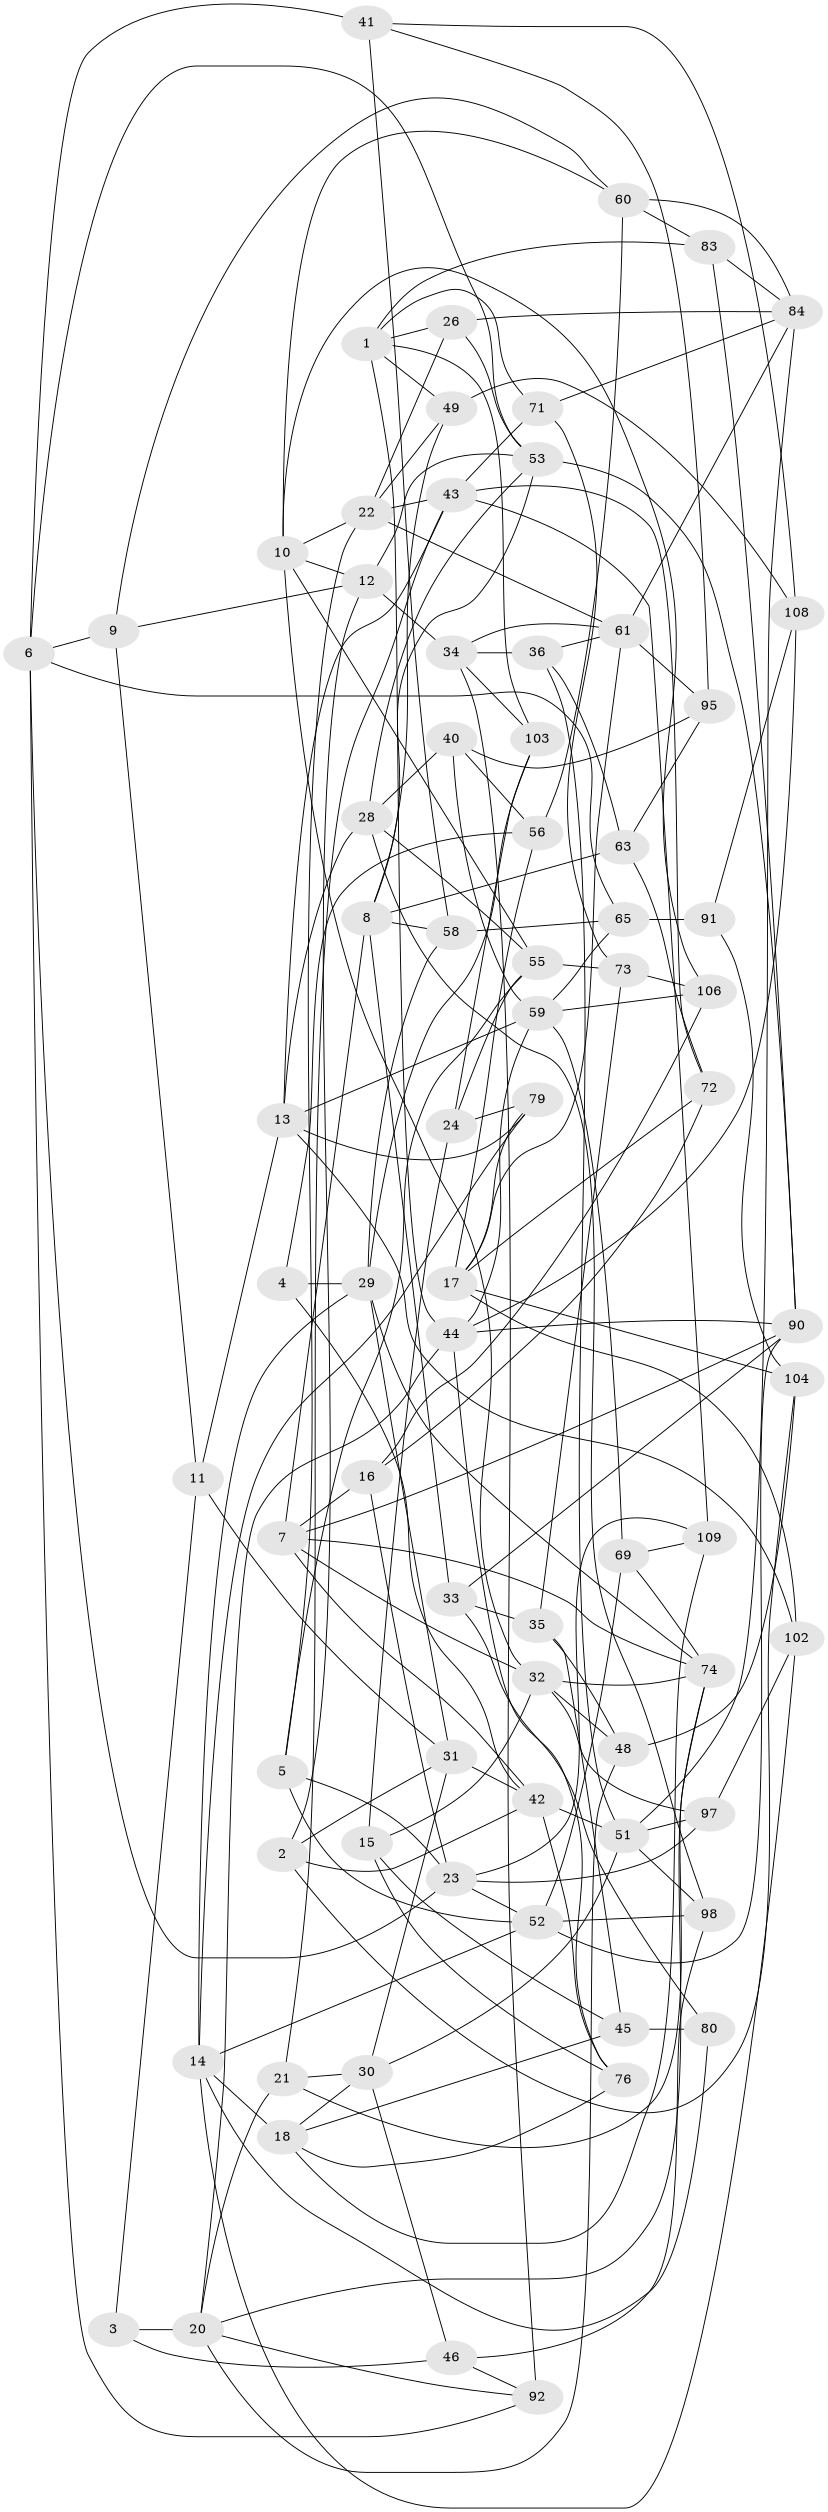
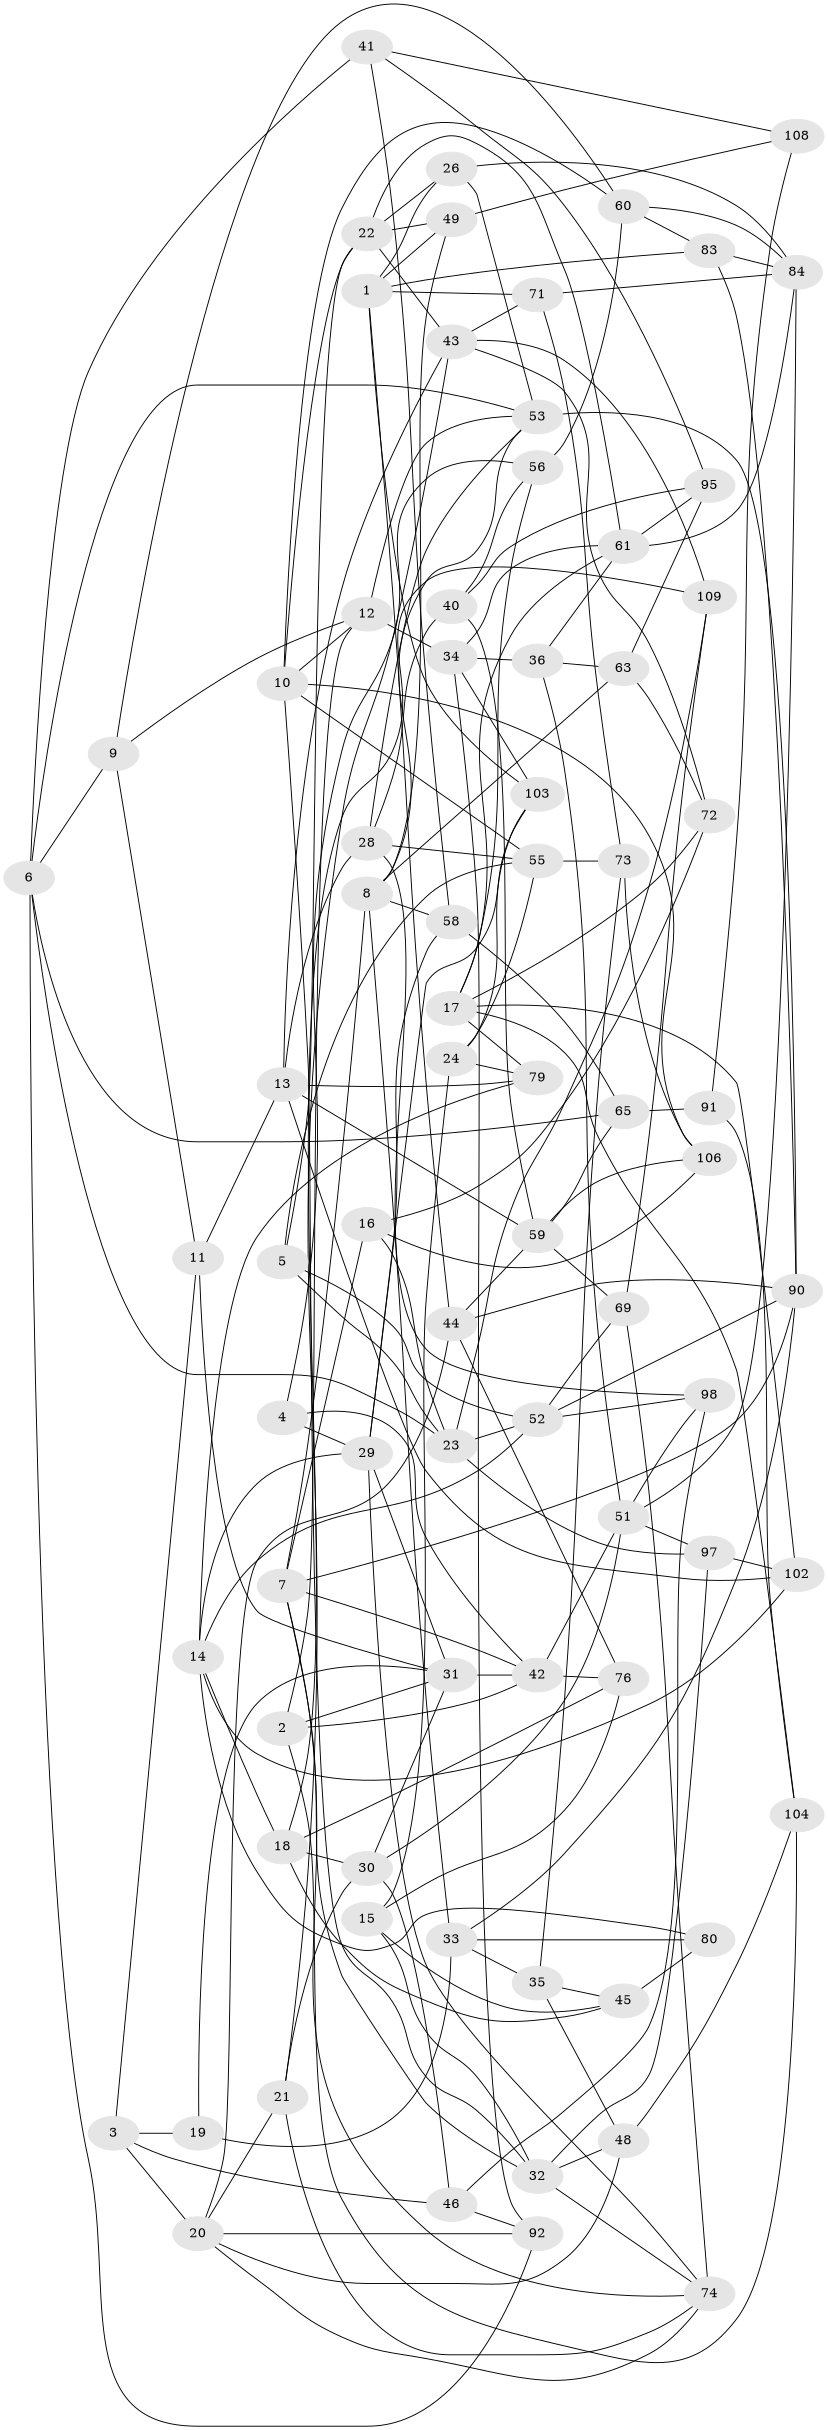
edge "108" -- "44": removed
node "19": added
